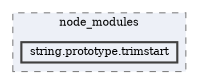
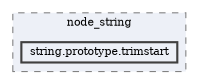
cluster "node_modules": label "node_modules" -> "node_string"
